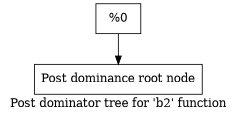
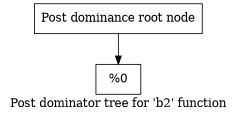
edge "%0" -> "Post dominance root node": reversed
